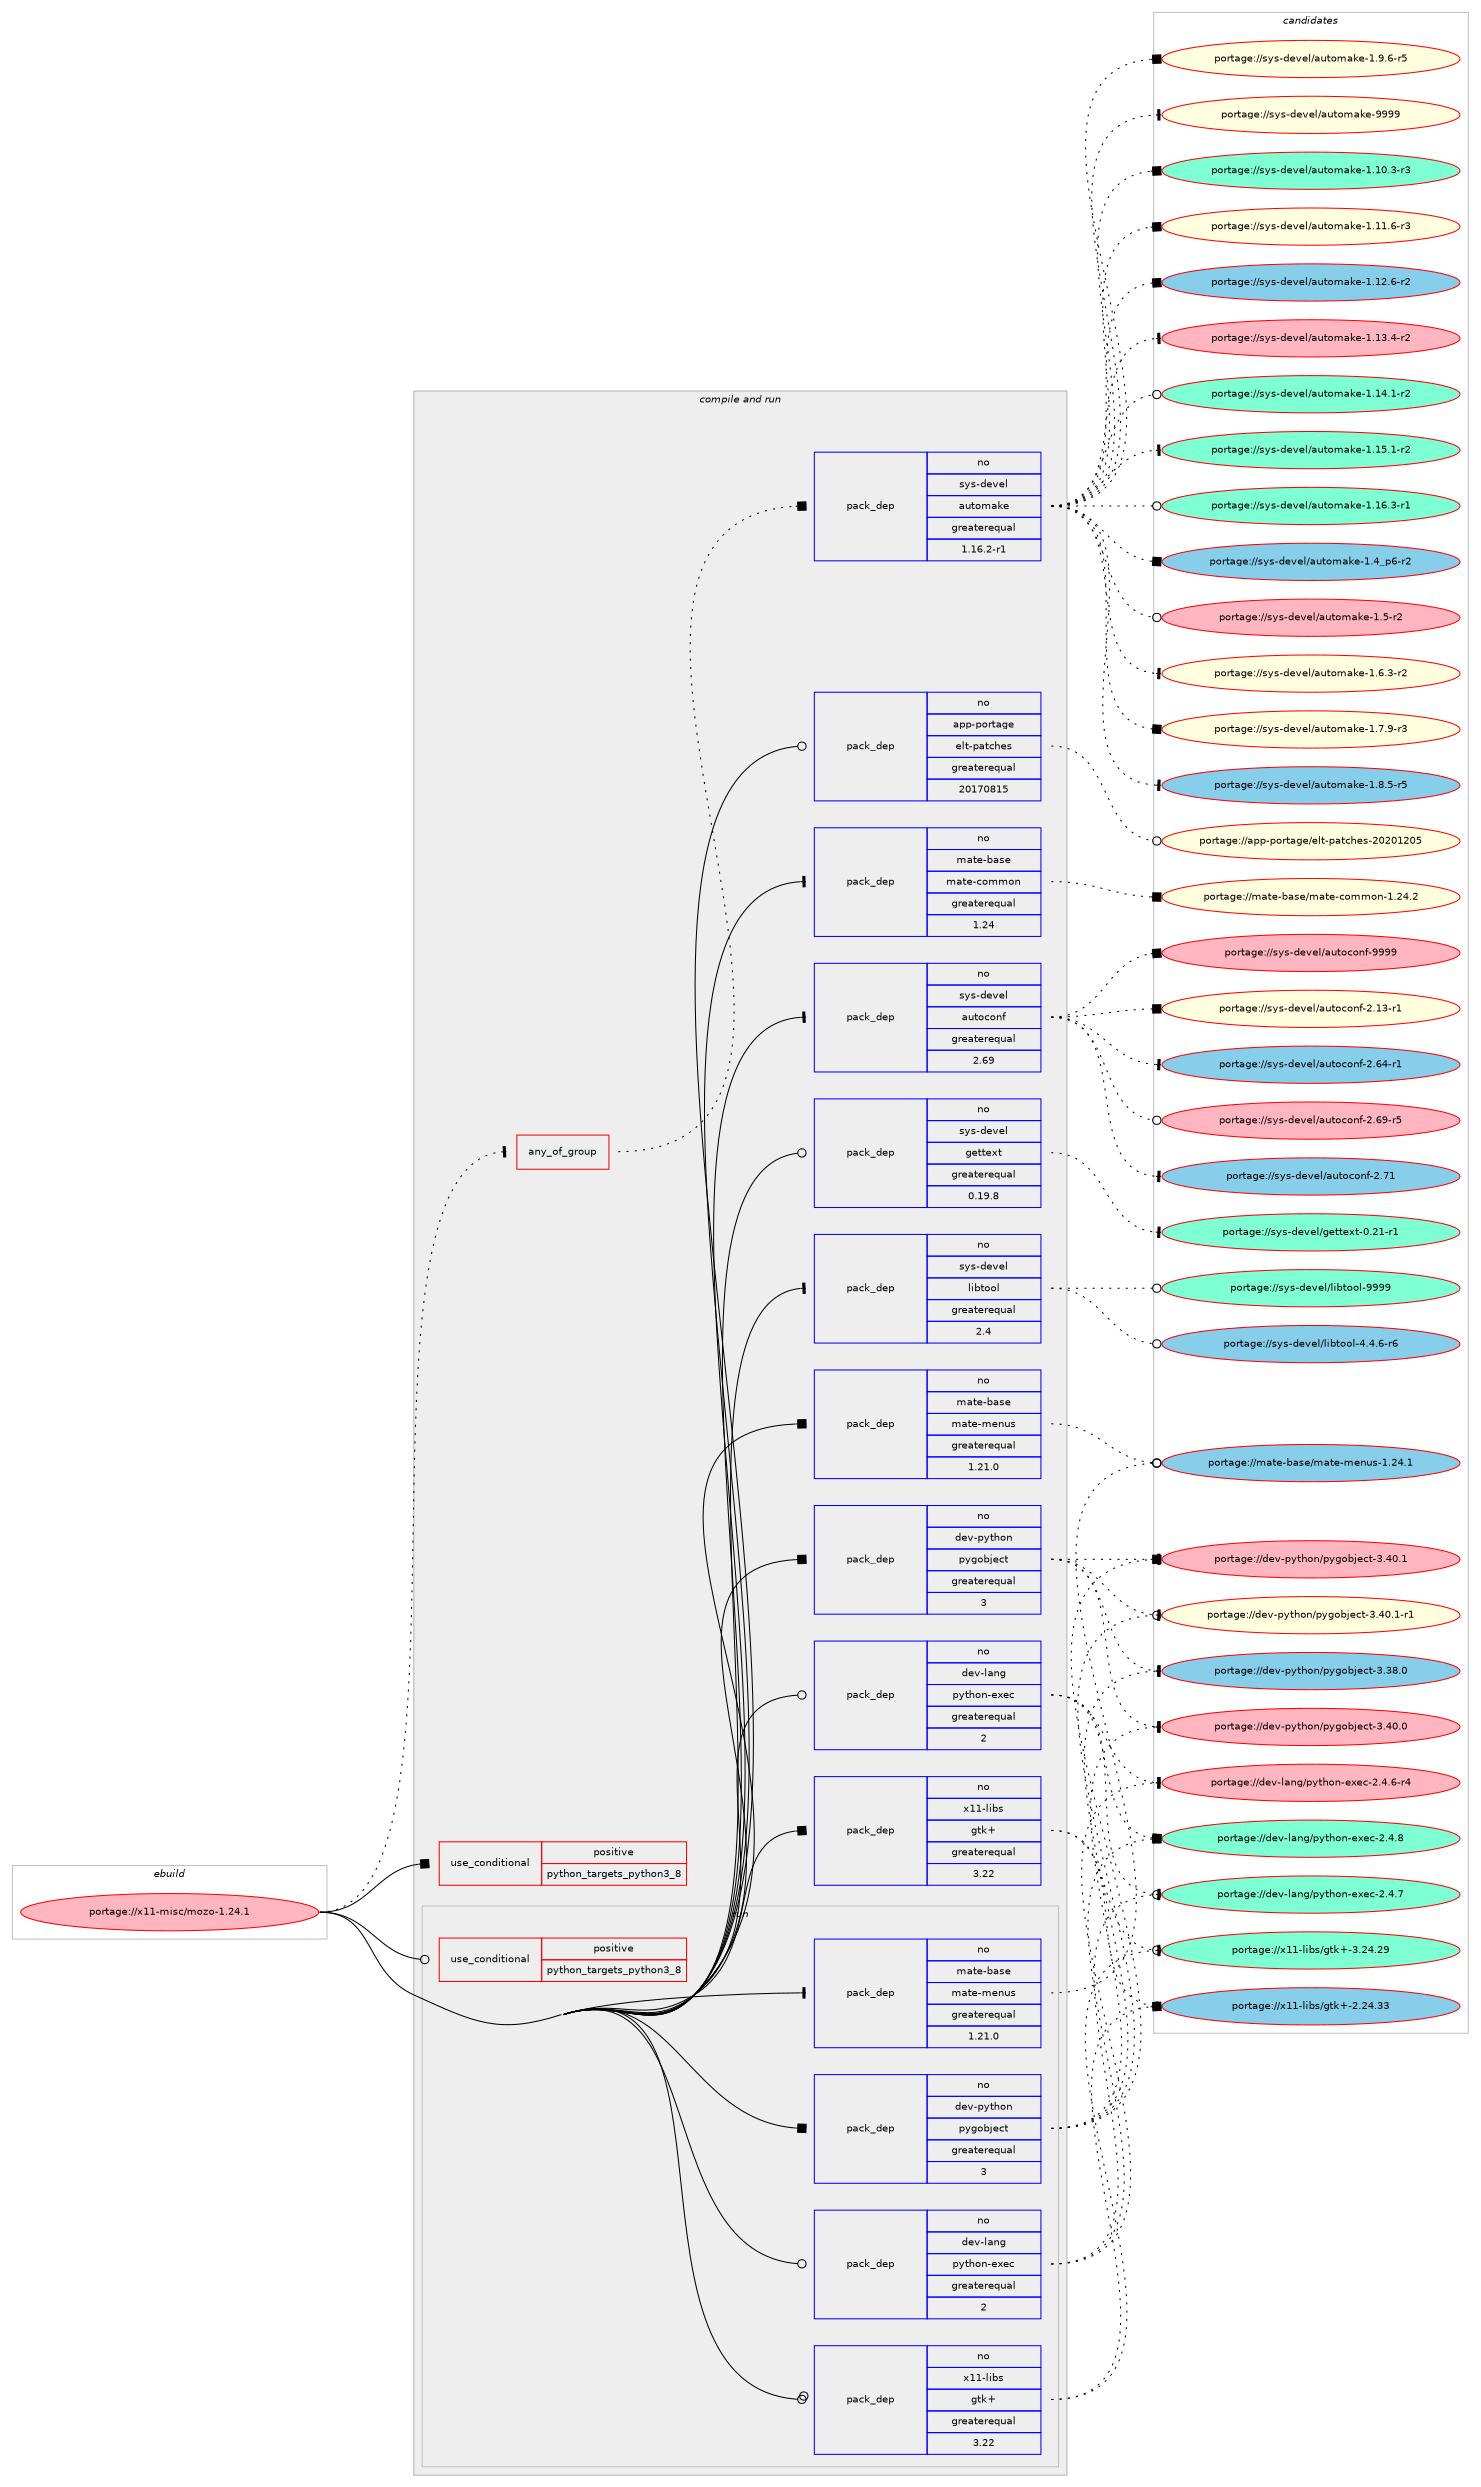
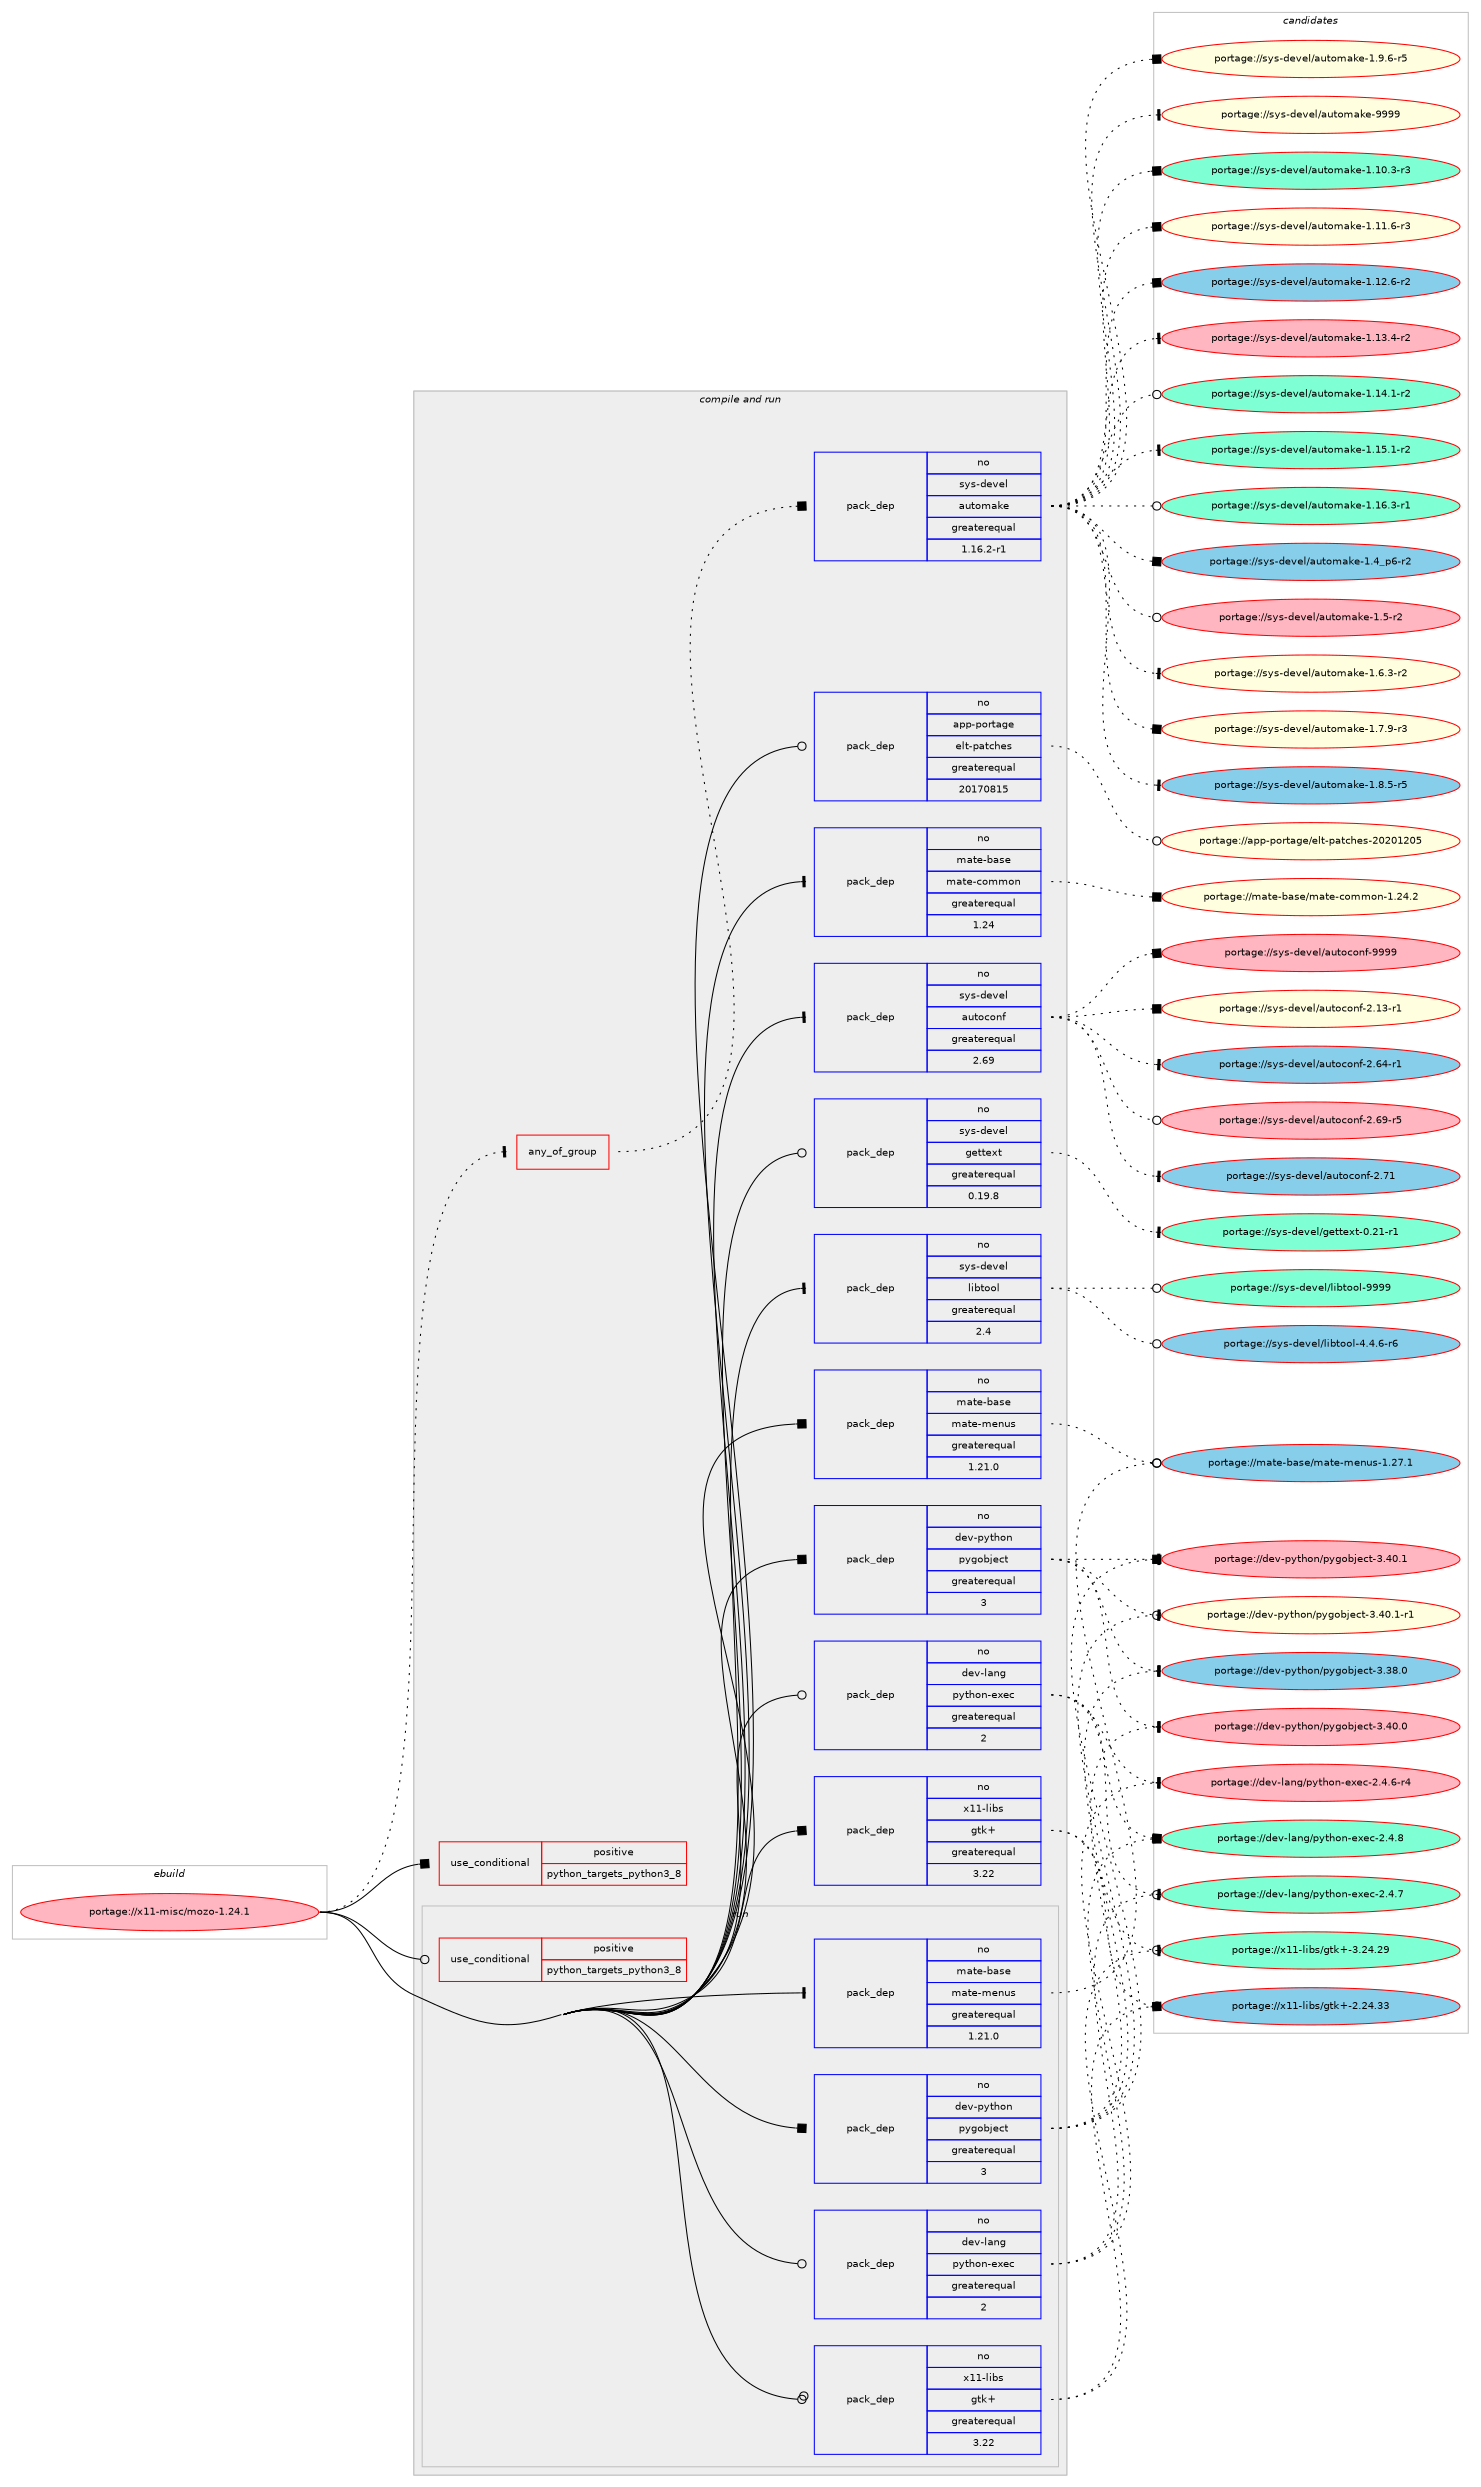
node "portage://mate-base/mate-menus-1.24.1": label "portage://mate-base/mate-menus-1.24.1" -> "portage://mate-base/mate-menus-1.27.1"
